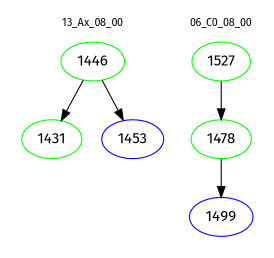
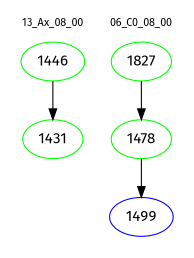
node "1527": label "1527" -> "1827"
node "1453": removed
